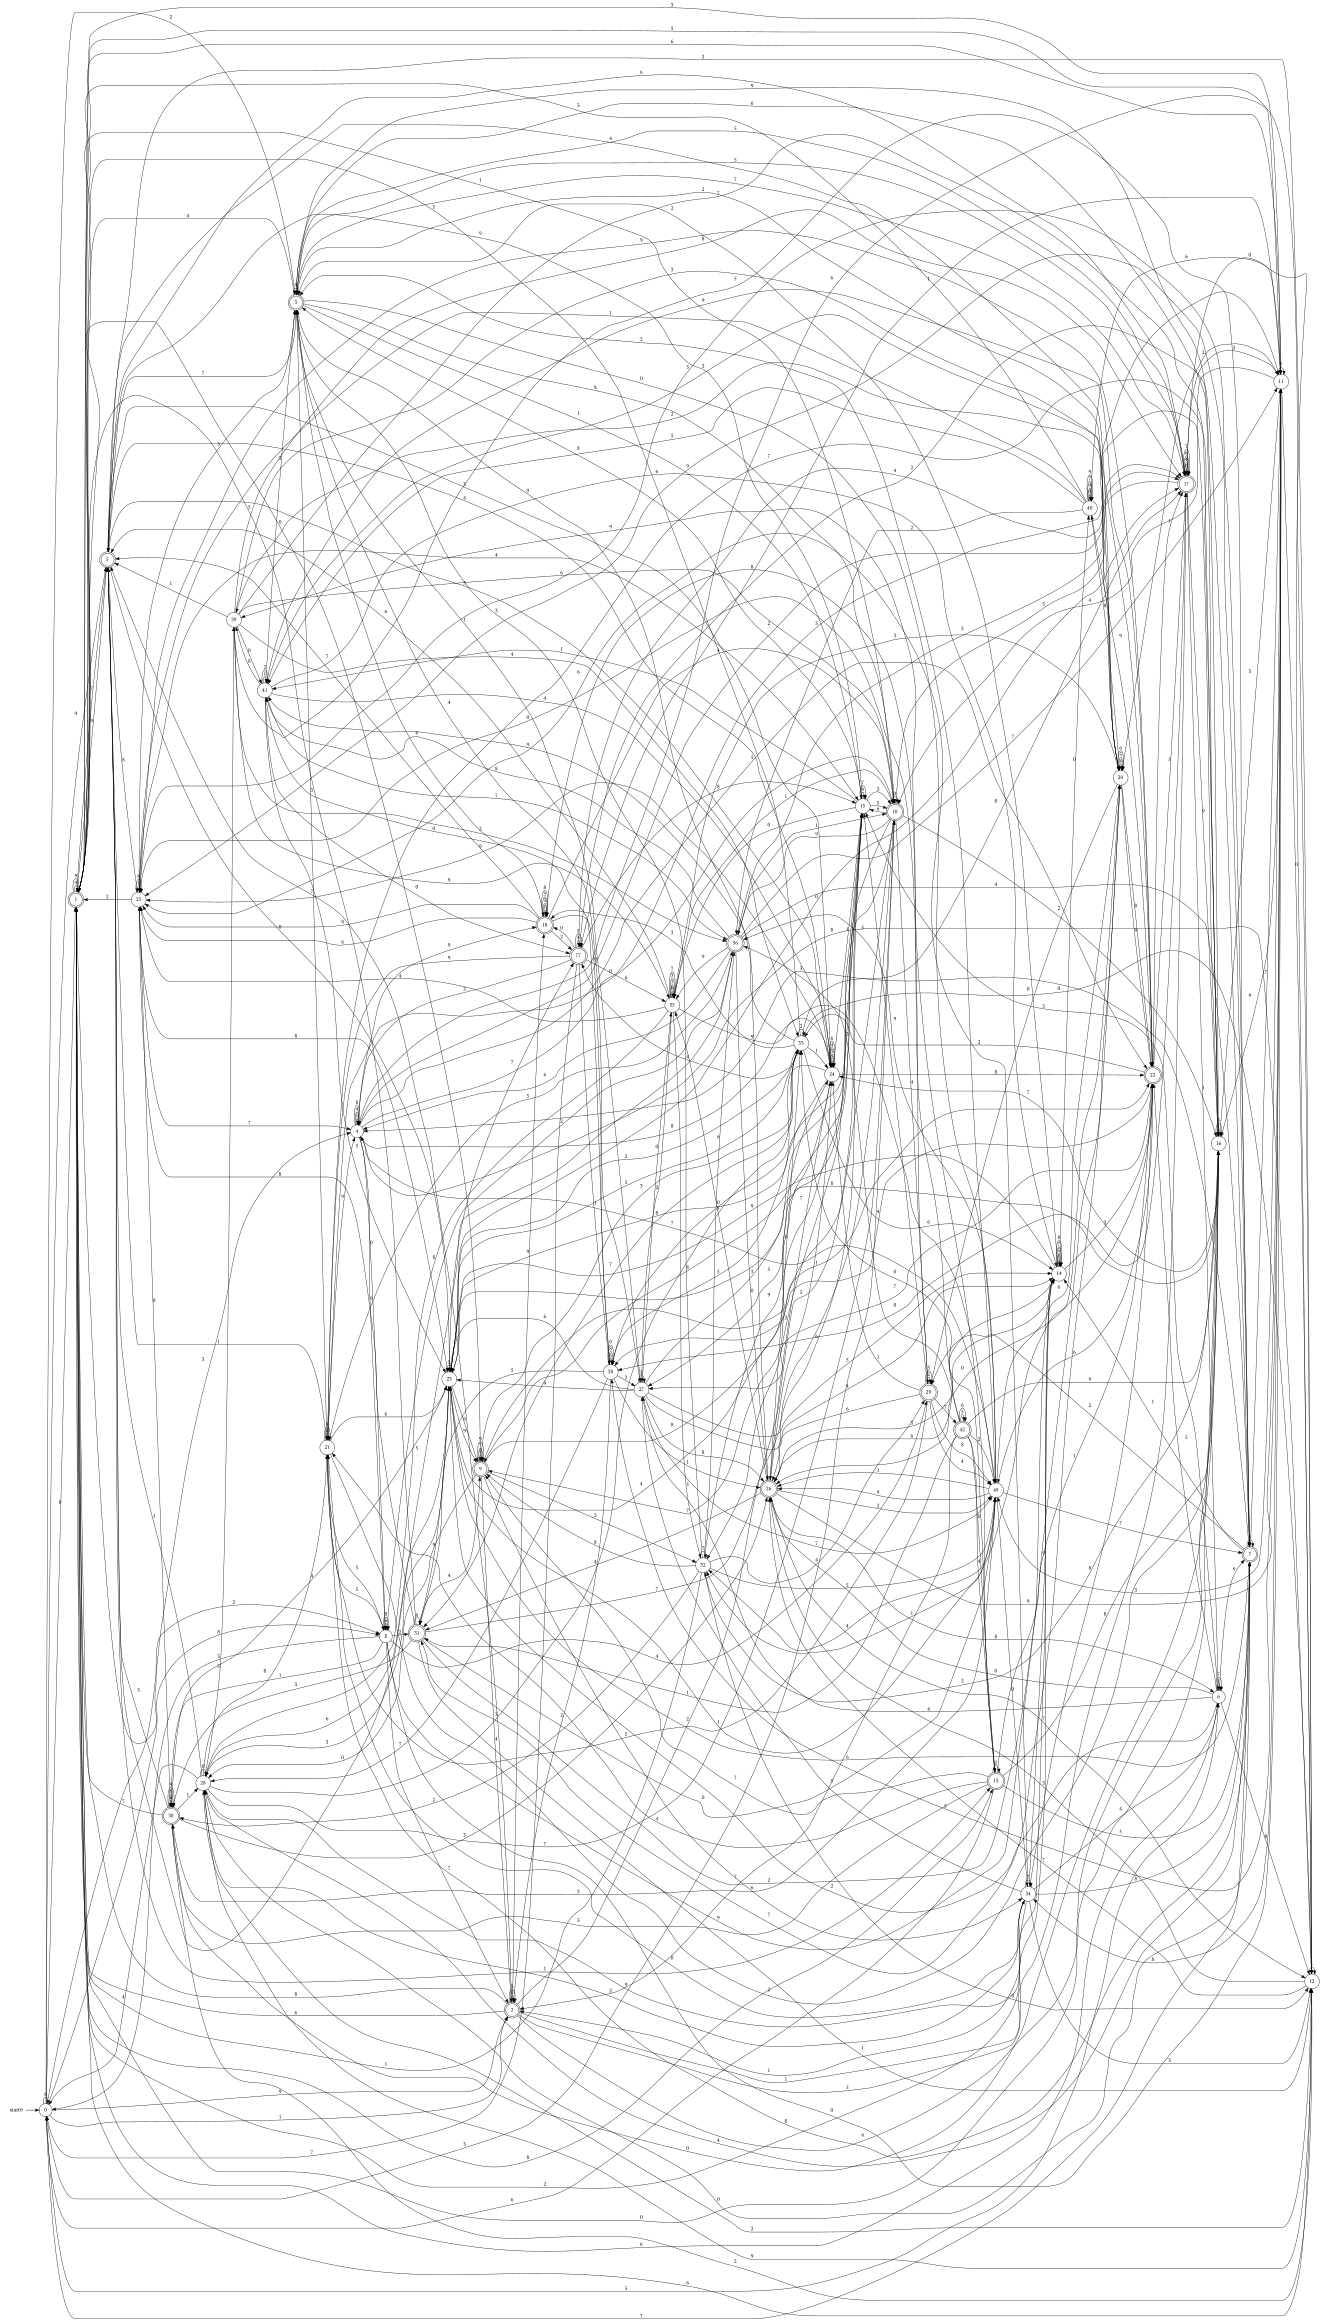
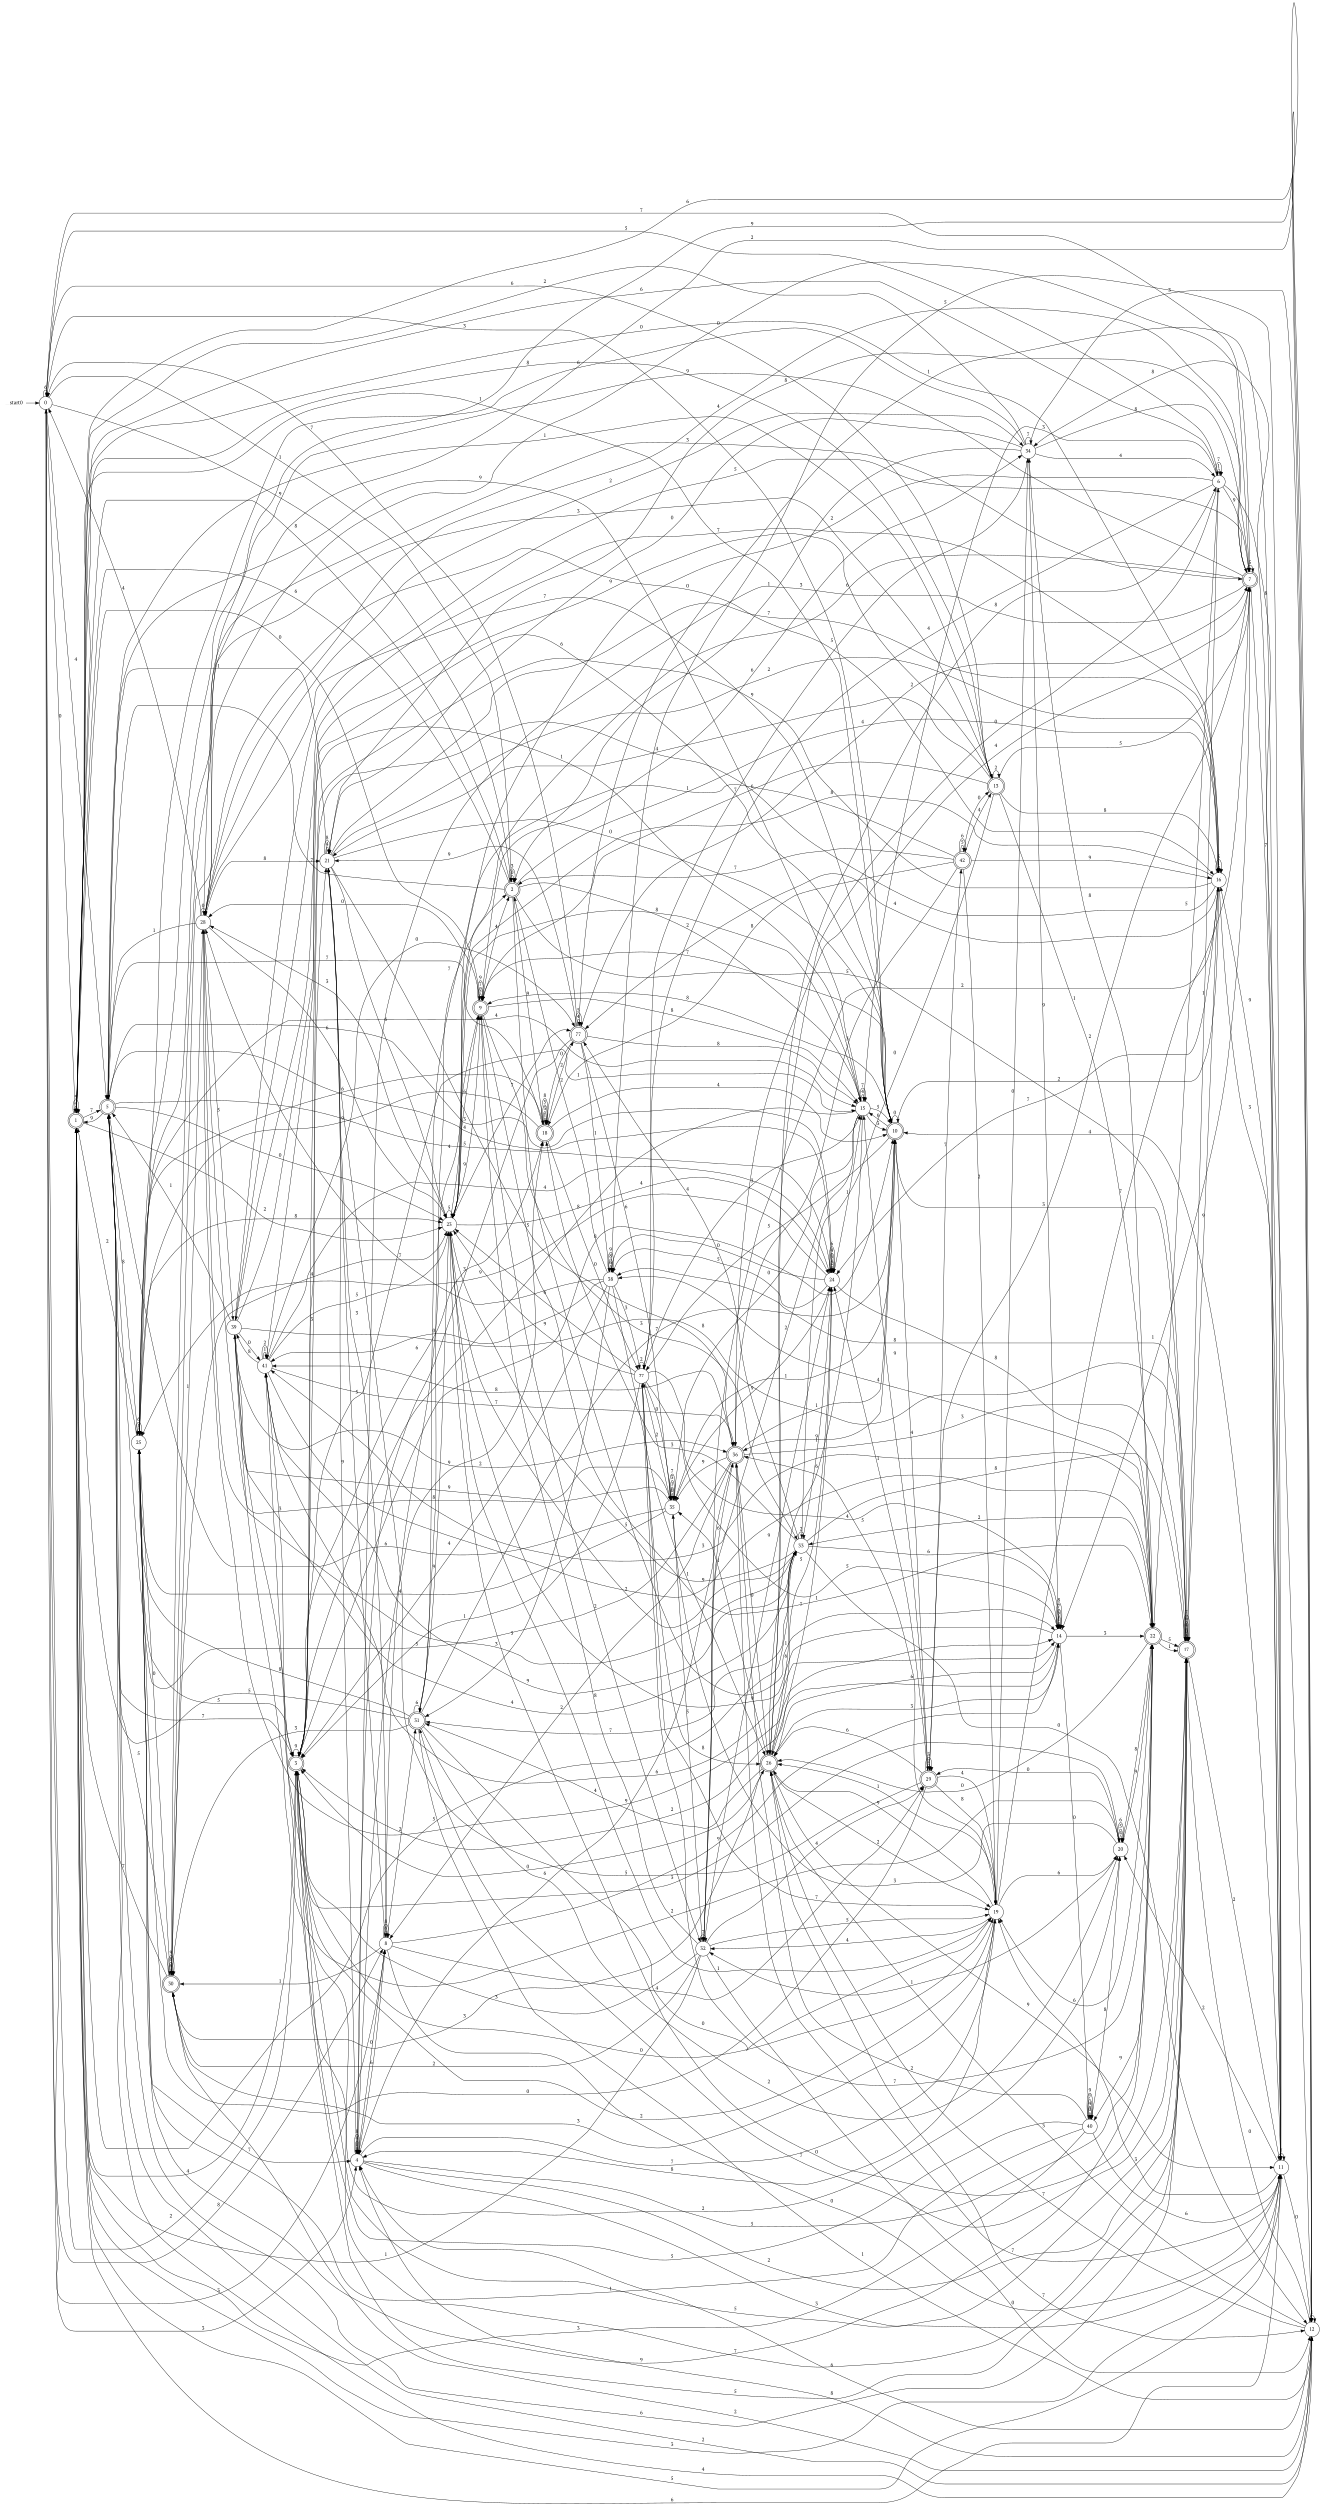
edge "20" -> "5": now "12" -> "5"
node "49": label "49" -> "19"
edge "1" -> "8": now "1" -> "23"
edge "20" -> "31": now "17" -> "31"
